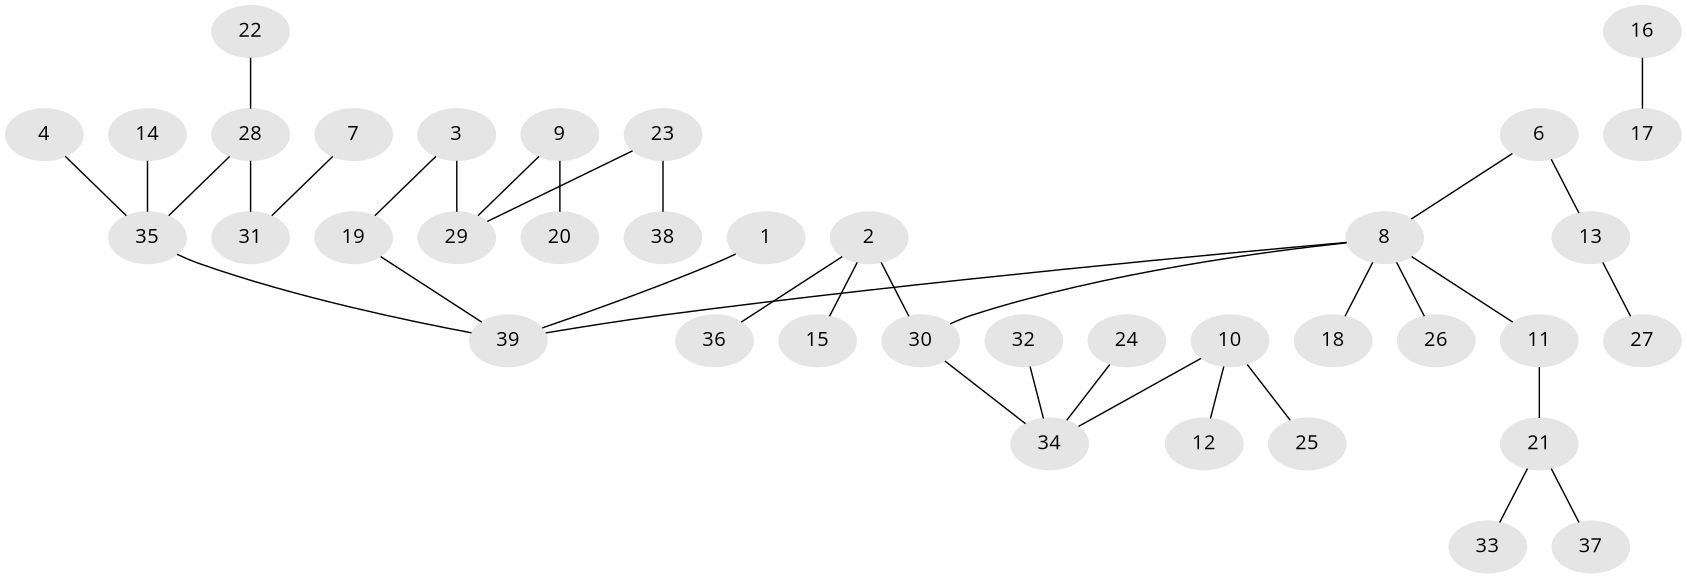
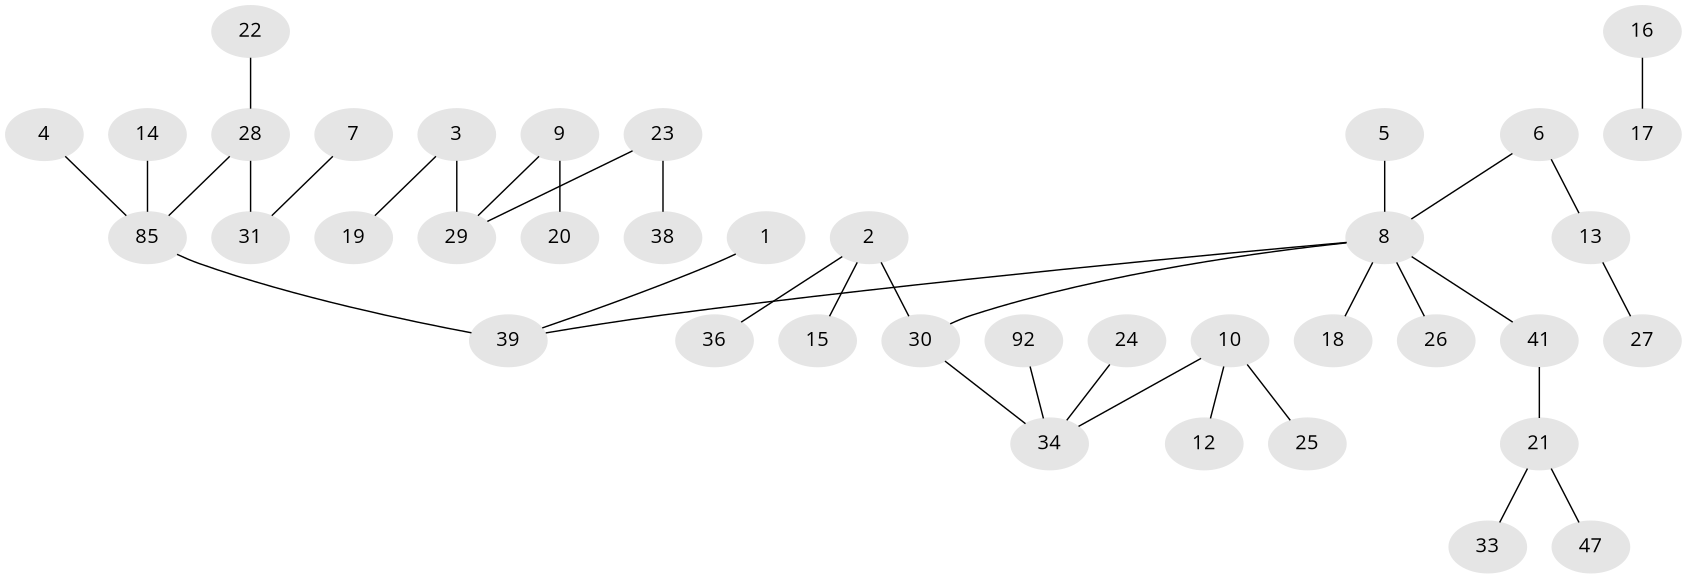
node "5": added
node "35": label "35" -> "85"
edge "19" -- "39": removed
node "32": label "32" -> "92"
node "11": label "11" -> "41"
node "37": label "37" -> "47"
